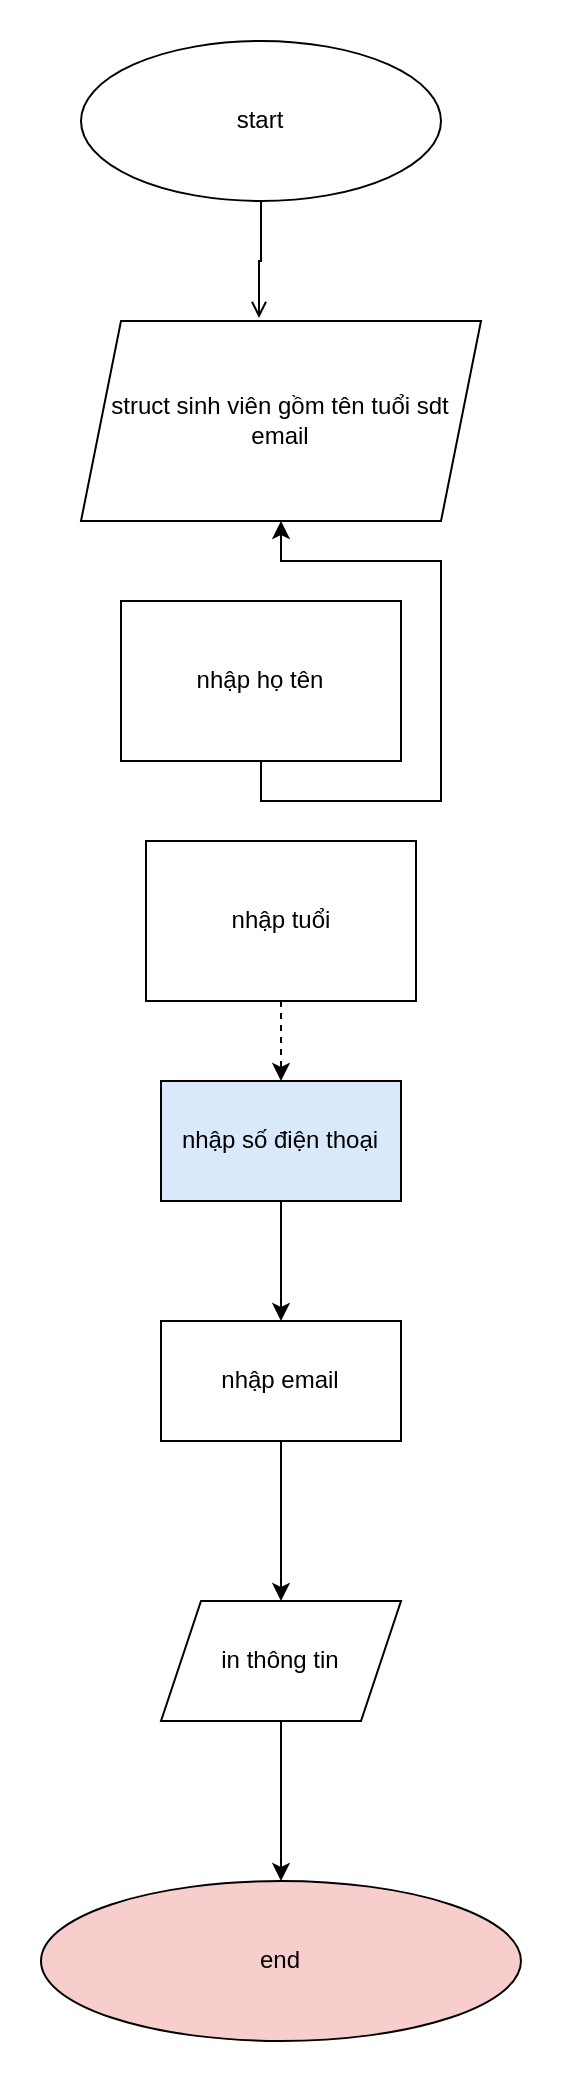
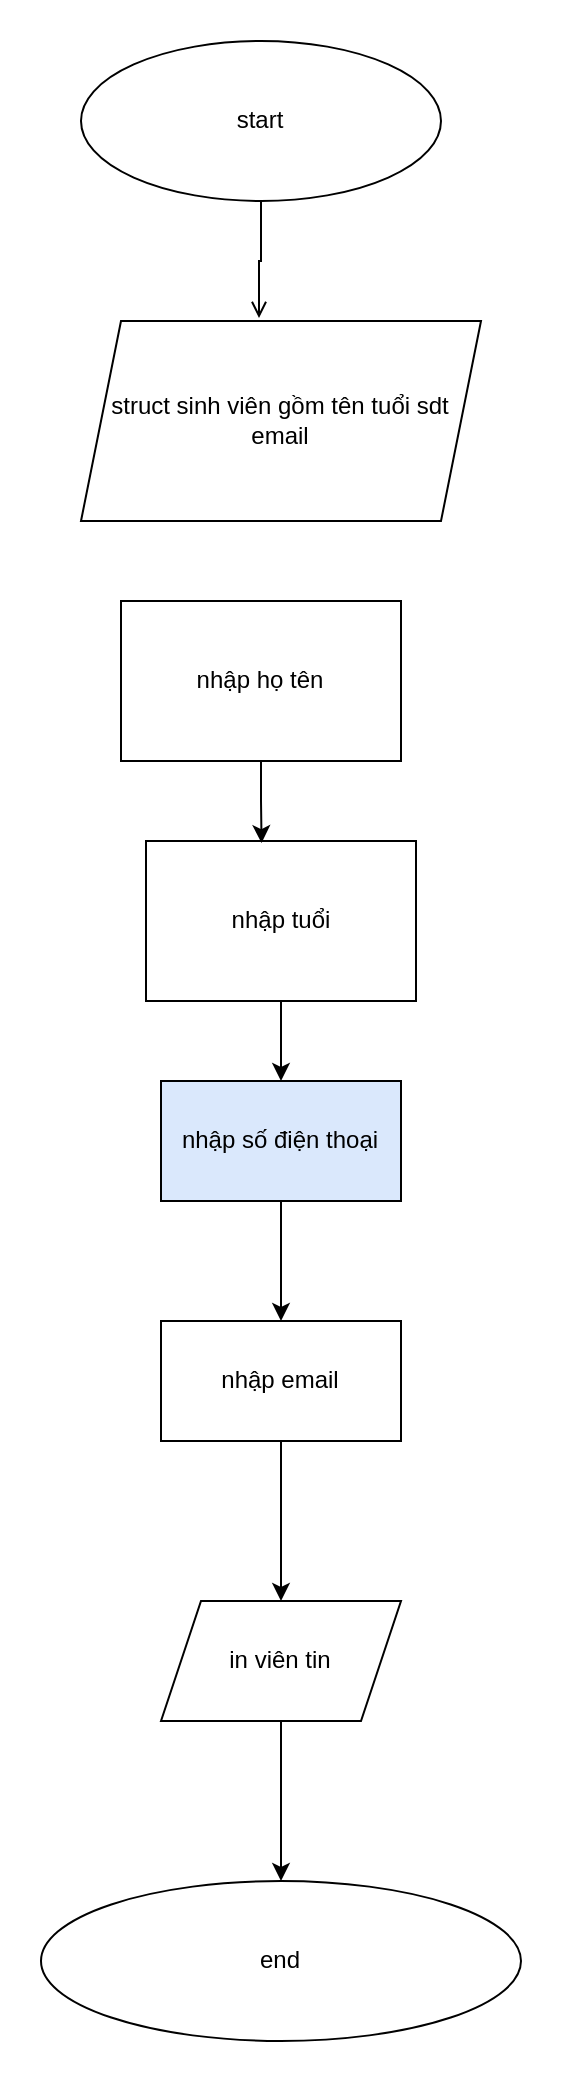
edge "nhập họ tên" -> "struct sinh viên gồm tên tuổi sdt email": now "nhập họ tên" -> "nhập tuổi"
edge "nhập tuổi" -> "nhập số điện thoại": style dashed -> solid
node "in thông tin": label "in thông tin" -> "in viên tin"
node "end": fillcolor #f8cecc -> #ffffff
